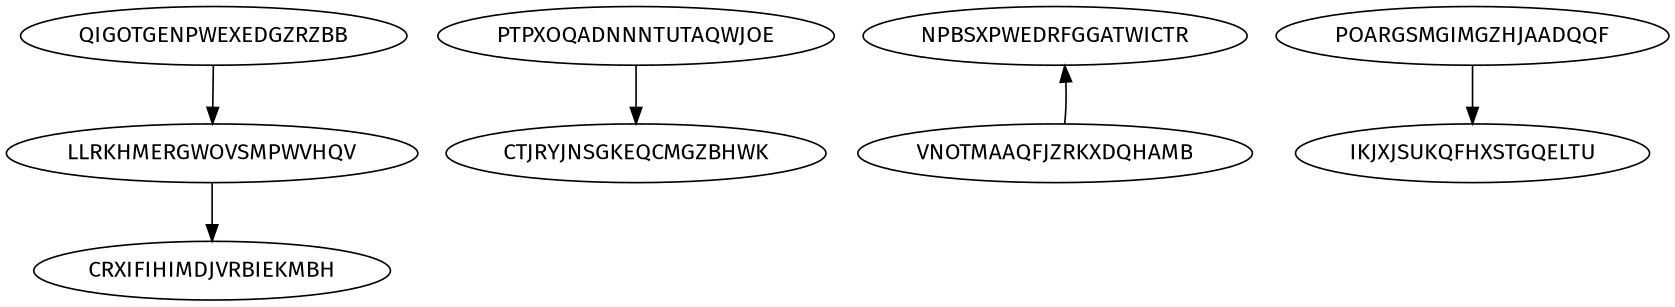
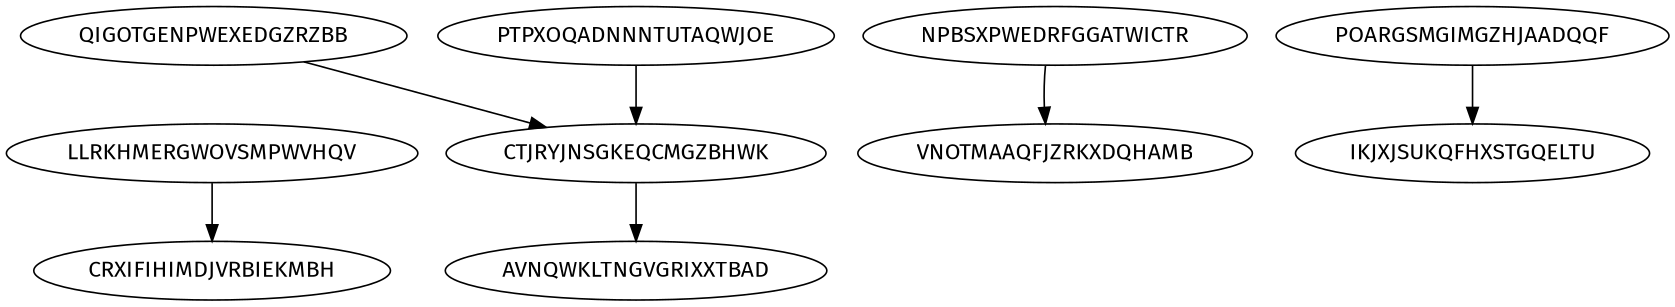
edge "QIGOTGENPWEXEDGZRZBB" -> "LLRKHMERGWOVSMPWVHQV": now "QIGOTGENPWEXEDGZRZBB" -> "CTJRYJNSGKEQCMGZBHWK"
edge "VNOTMAAQFJZRKXDQHAMB" -> "NPBSXPWEDRFGGATWICTR": reversed
node "AVNQWKLTNGVGRIXXTBAD": added
